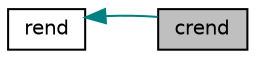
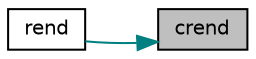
edge "crend" -> "rend": reversed
